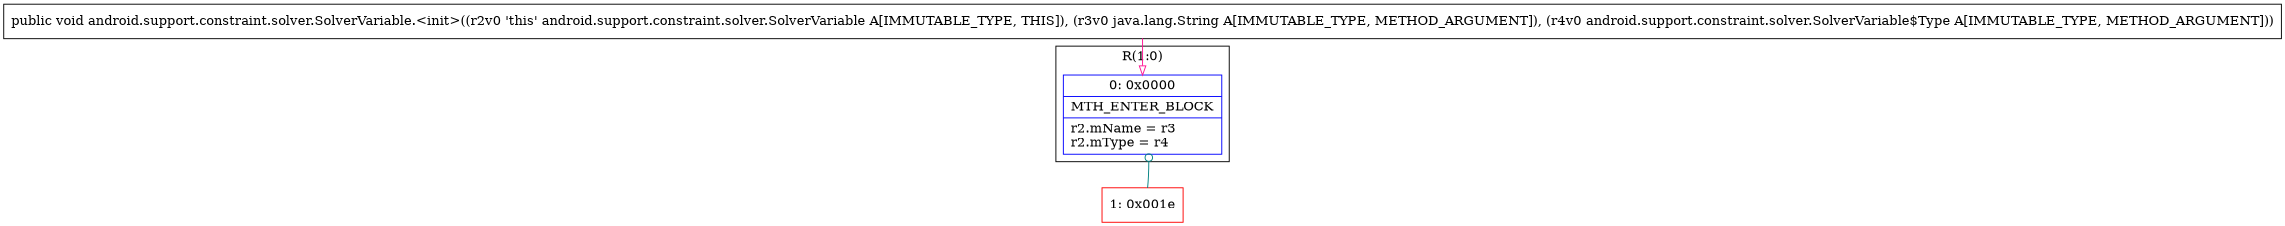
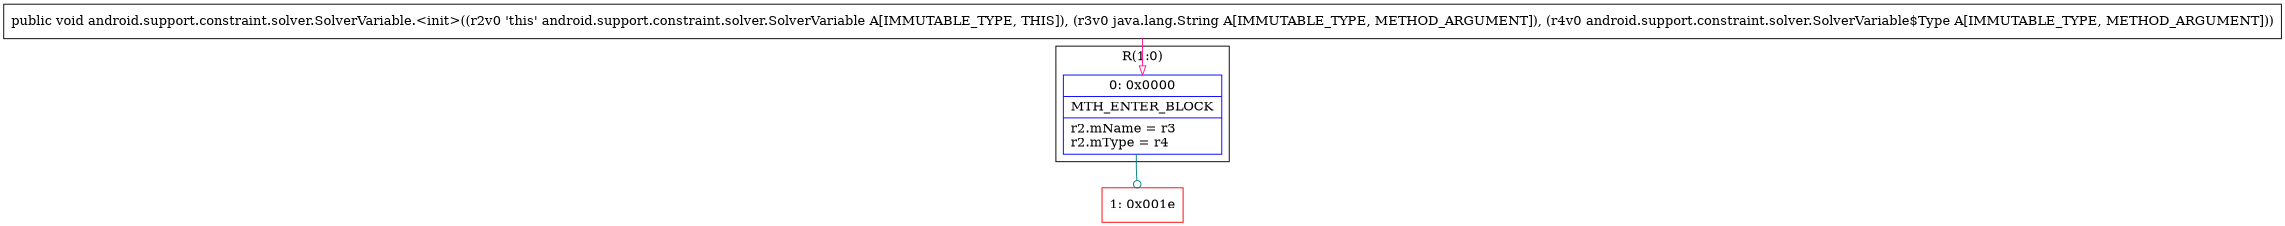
edge "1: 0x001e" -> "0: 0x0000": reversed
